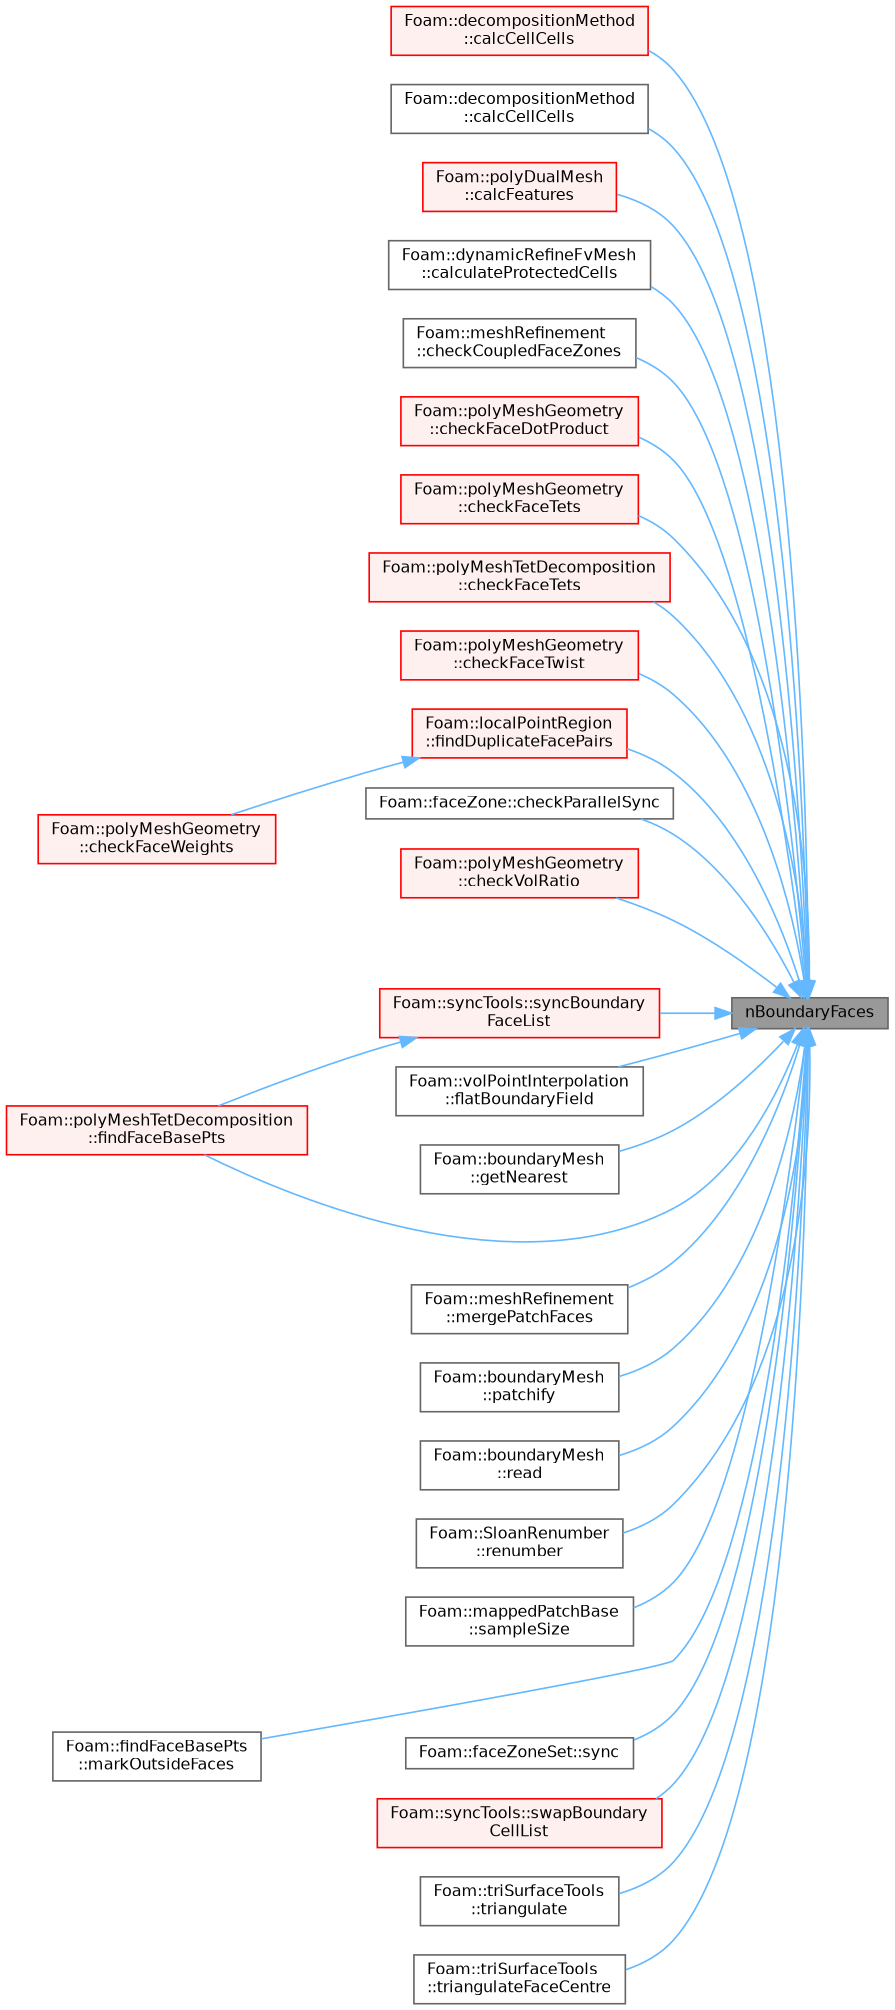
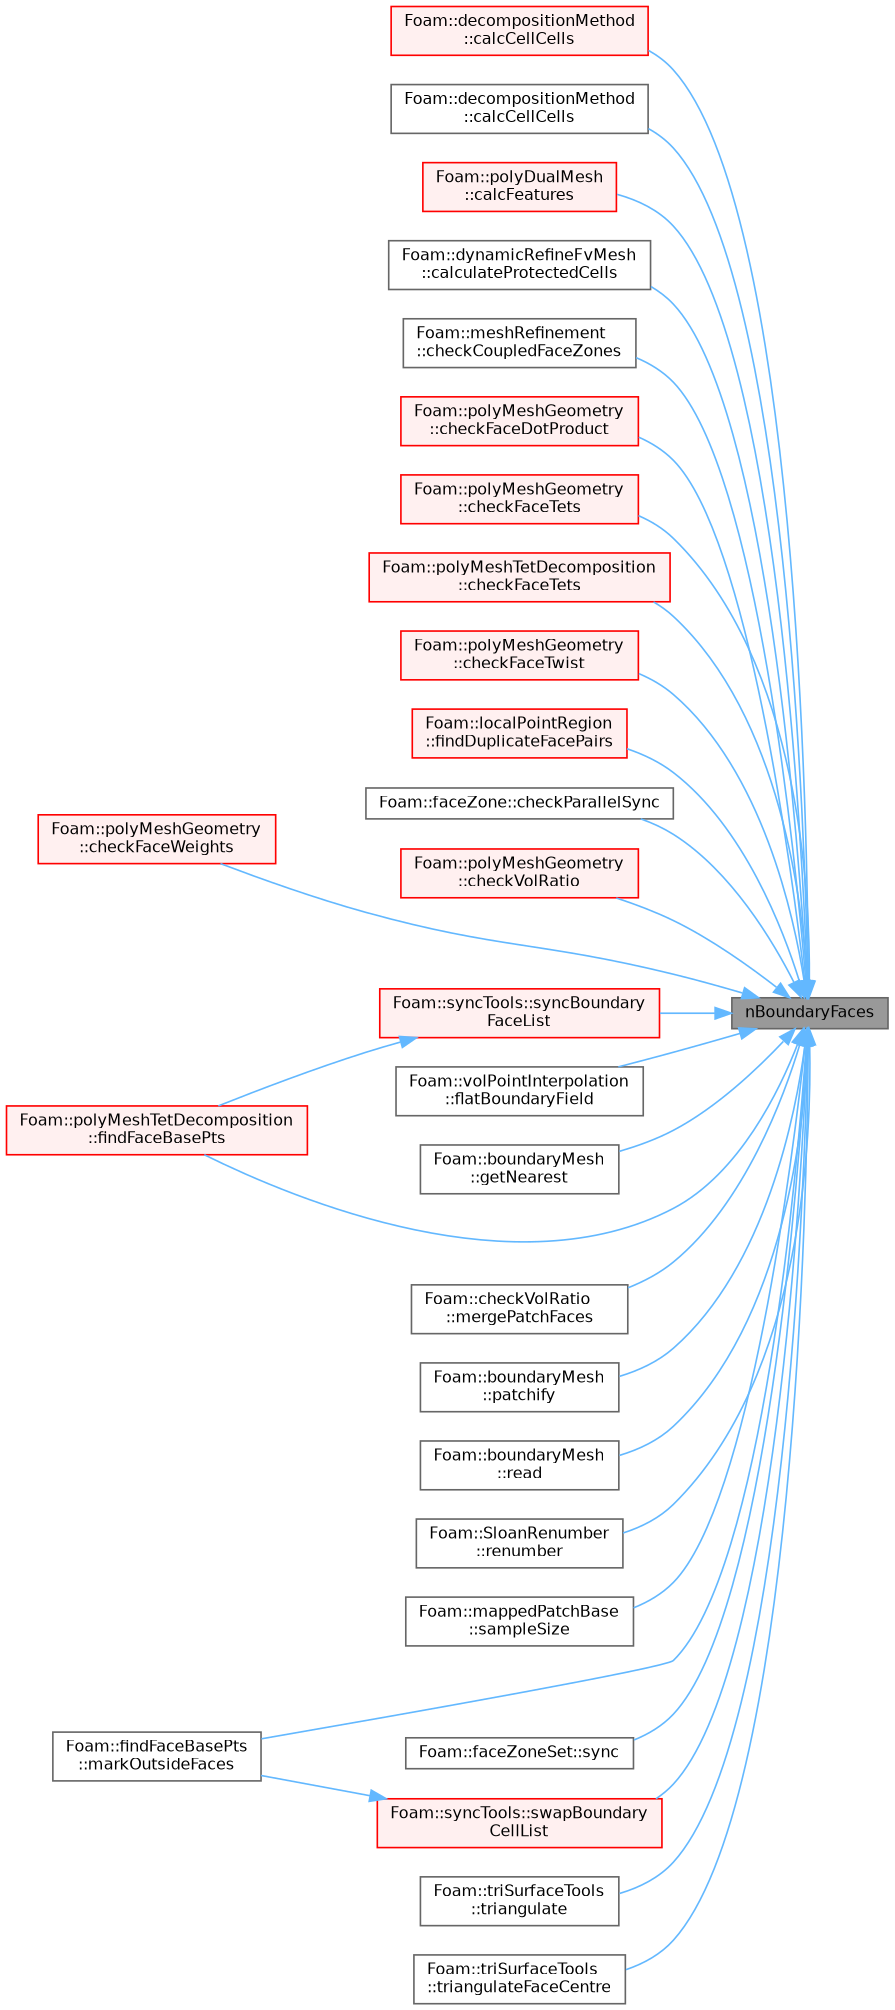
edge "Foam::polyMeshGeometry ::checkFaceWeights" -> "Foam::localPointRegion ::findDuplicateFacePairs": now "Foam::polyMeshGeometry ::checkFaceWeights" -> "nBoundaryFaces"
node "Foam::meshRefinement ::mergePatchFaces": label "Foam::meshRefinement ::mergePatchFaces" -> "Foam::checkVolRatio ::mergePatchFaces"
edge "Foam::findFaceBasePts ::markOutsideFaces" -> "Foam::syncTools::swapBoundary CellList": added
